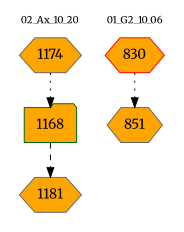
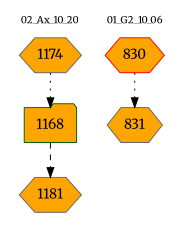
node "851": label "851" -> "831"
